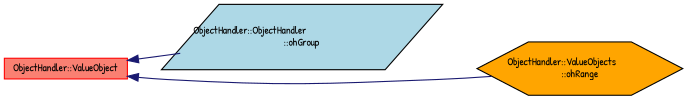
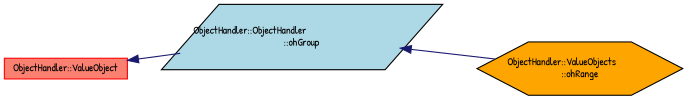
edge "ObjectHandler::ValueObjects ::ohRange" -> "ObjectHandler::ValueObject": now "ObjectHandler::ValueObjects ::ohRange" -> "ObjectHandler::ObjectHandler ::ohGroup"
